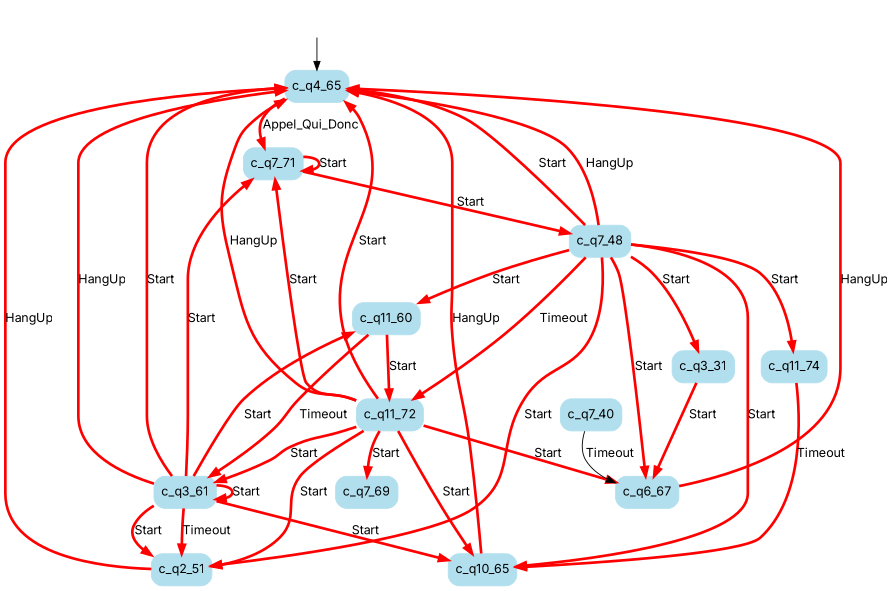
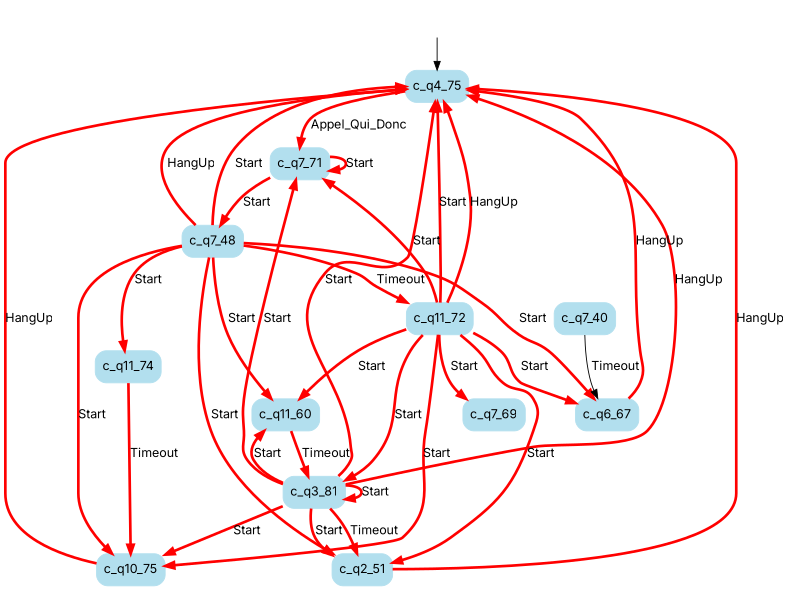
node "c_q4_65": label "c_q4_65" -> "c_q4_75"
edge "c_q11_60" -> "c_q11_72": reversed
node "c_q3_31": removed
node "c_q3_61": label "c_q3_61" -> "c_q3_81"
node "c_q10_65": label "c_q10_65" -> "c_q10_75"
